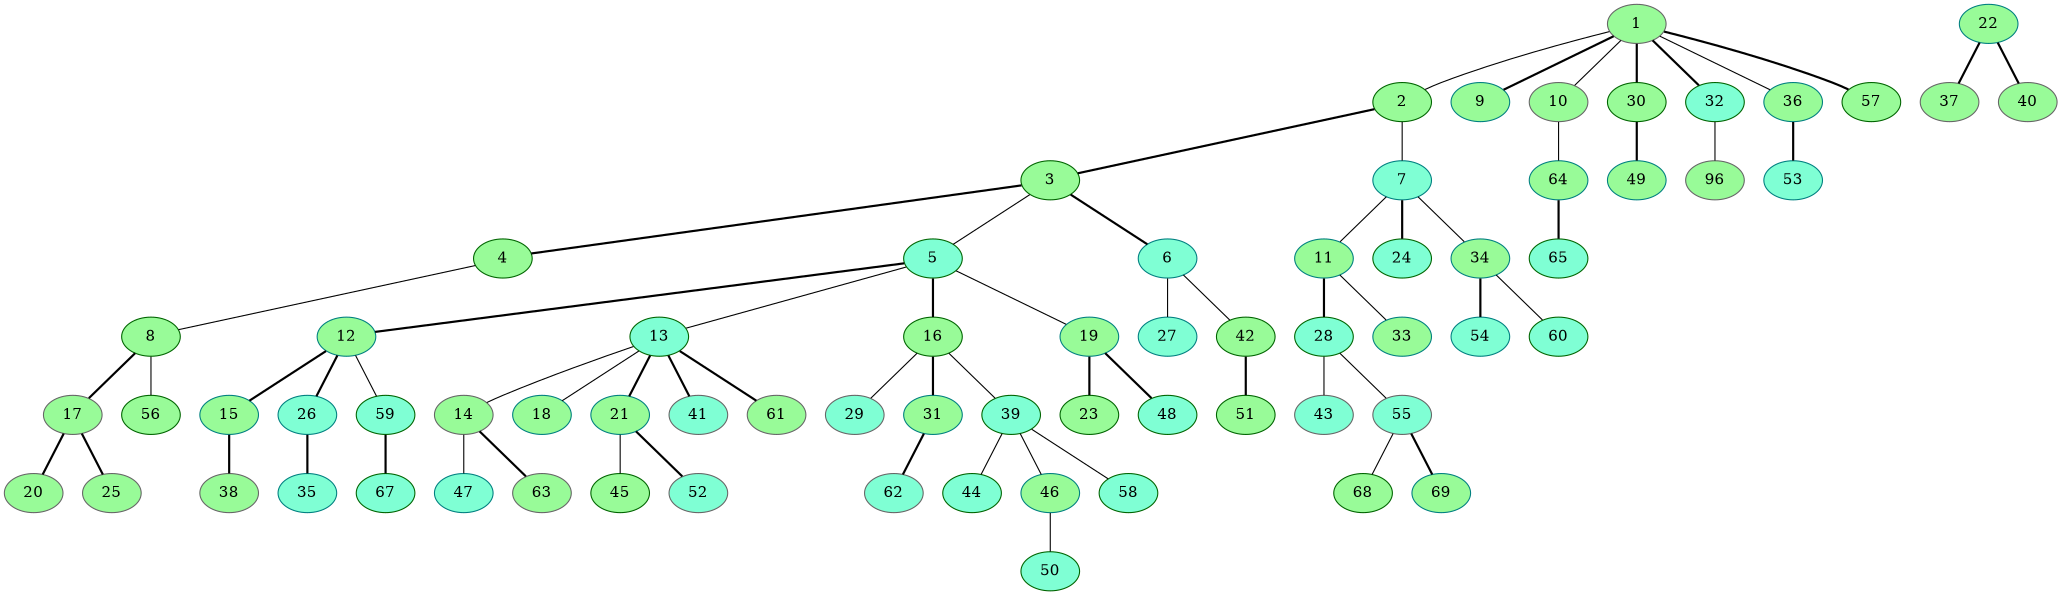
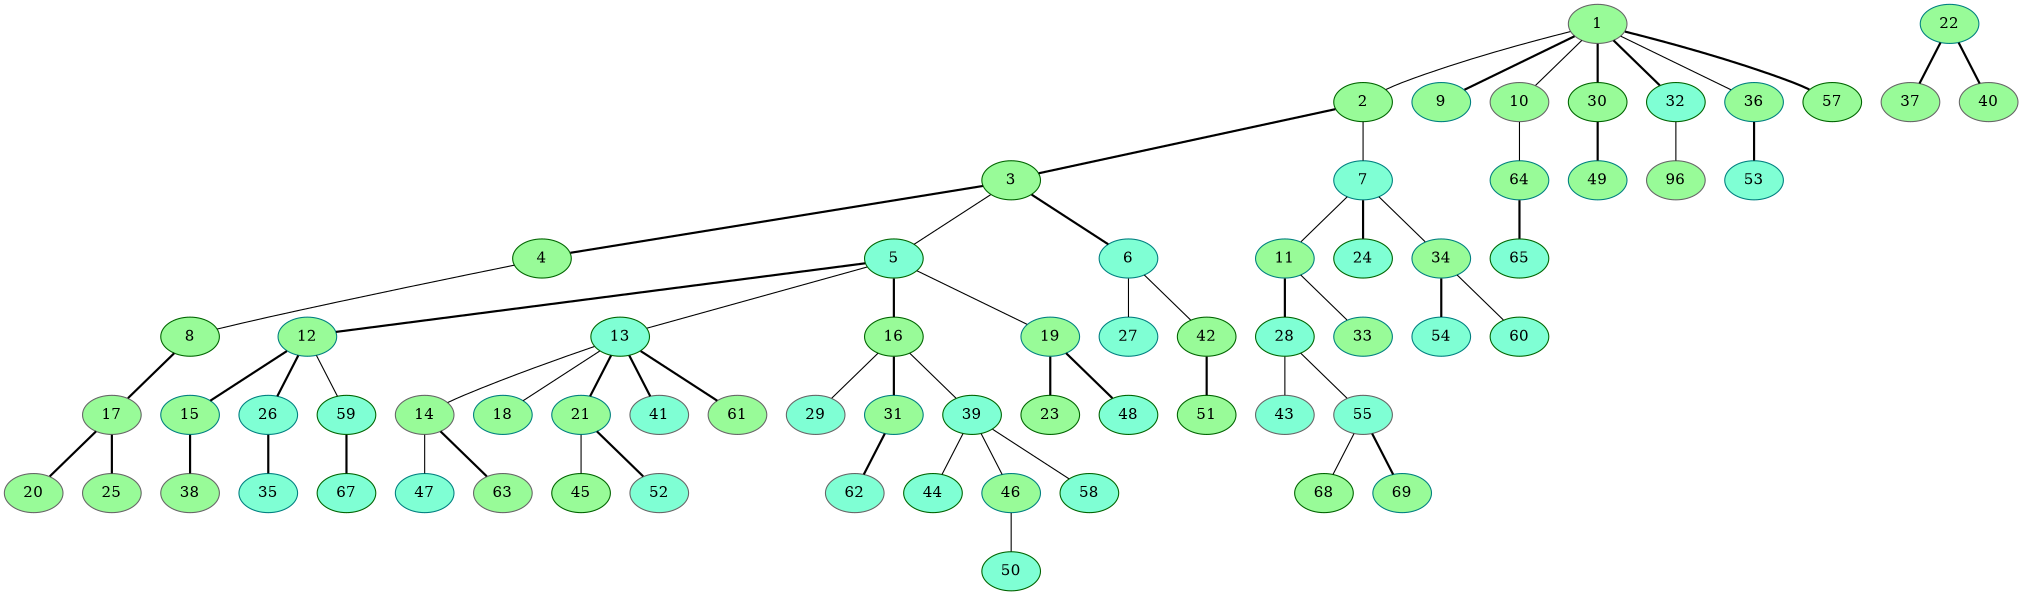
node "56": removed
